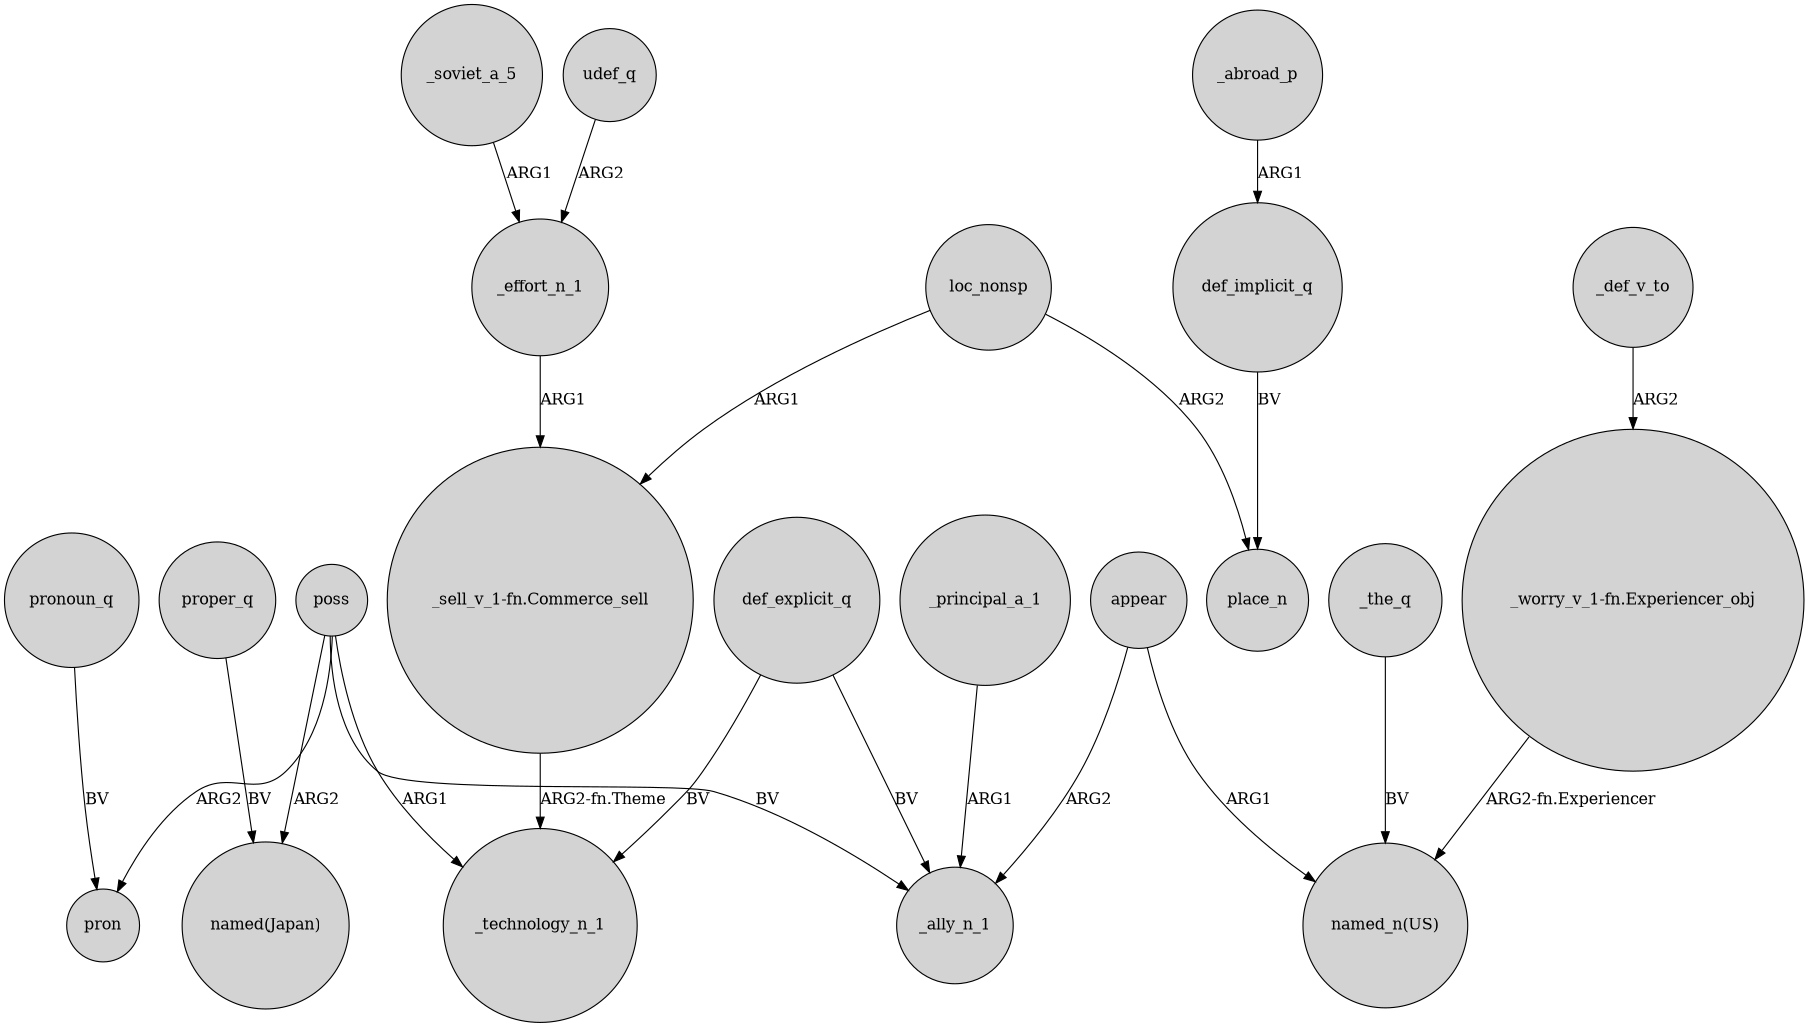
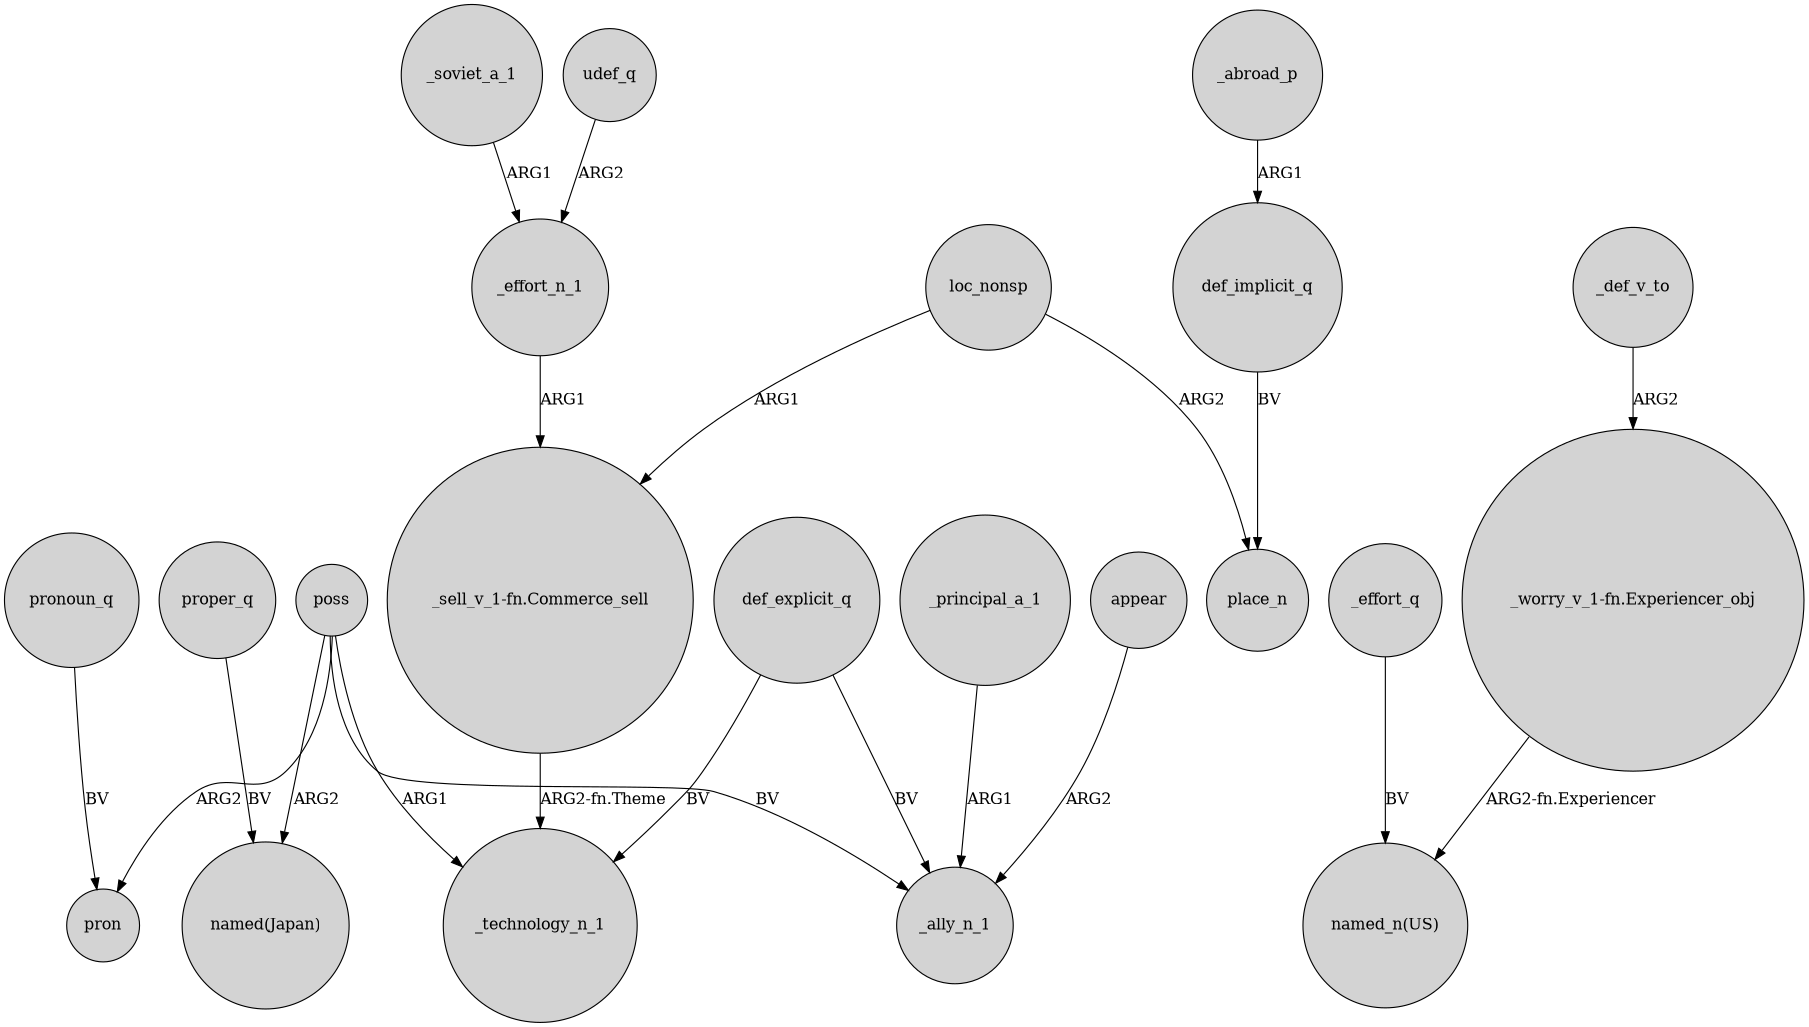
node "_soviet_a_5": label "_soviet_a_5" -> "_soviet_a_1"
node "_the_q": label "_the_q" -> "_effort_q"
edge "appear" -> "named_n(US)": removed, label "ARG1"
